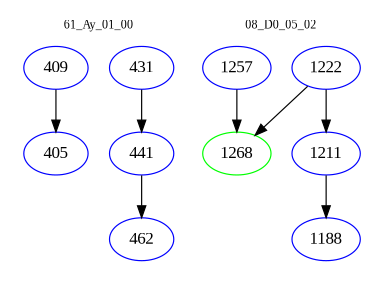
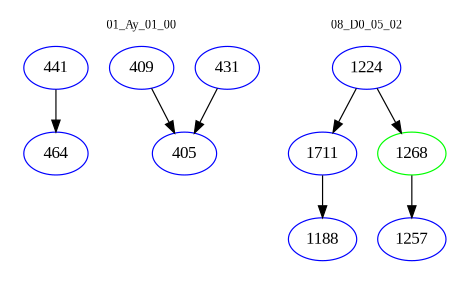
cluster "61_Ay_01_00": label "61_Ay_01_00" -> "01_Ay_01_00"
node "1222": label "1222" -> "1224"
edge "431" -> "441": now "431" -> "405"
edge "1257" -> "1268": reversed
node "1211": label "1211" -> "1711"
node "462": label "462" -> "464"
